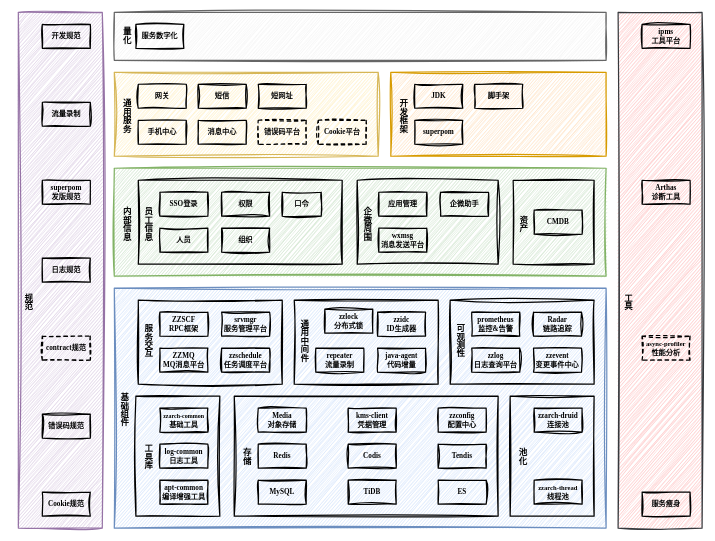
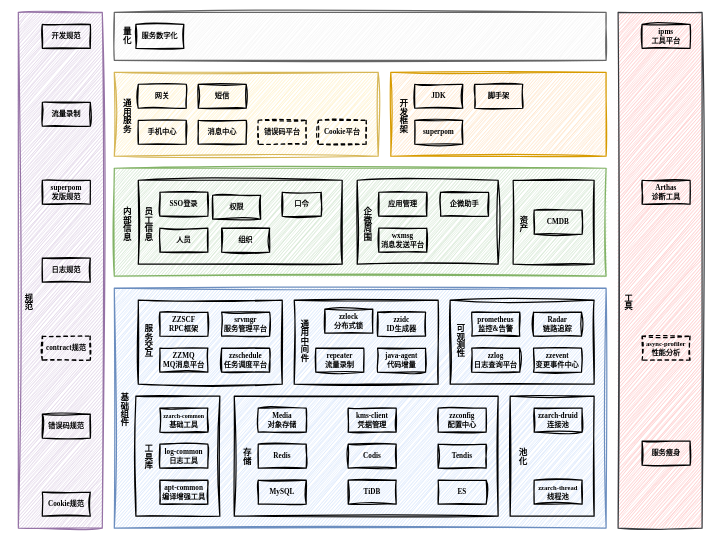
node "短网址": removed
node "权限": moved (246, 204) -> (237, 207)
node "服务瘦身": moved (666, 504) -> (666, 453)
